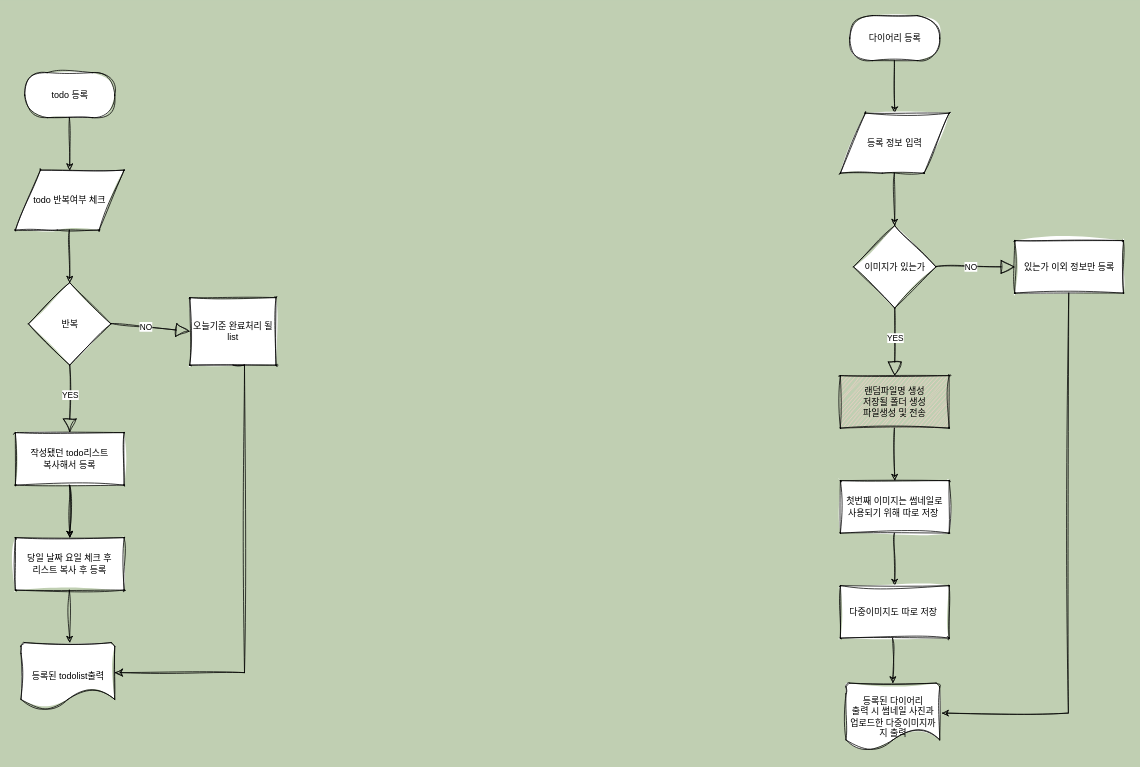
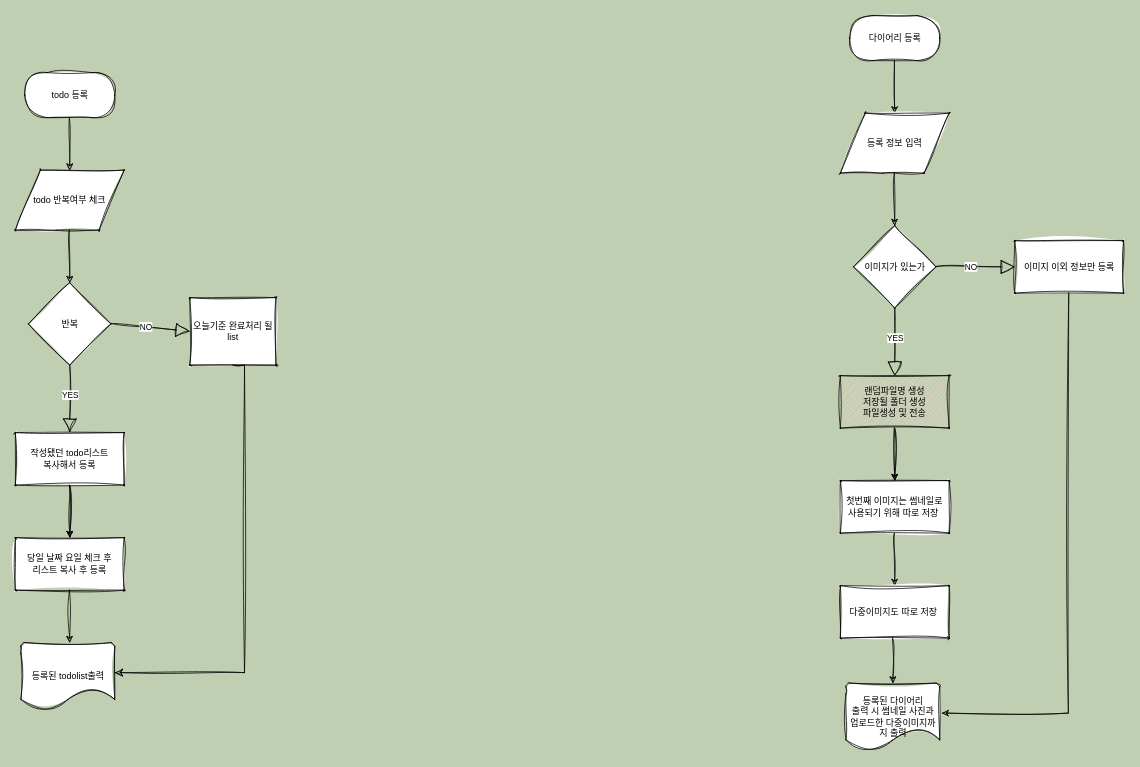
node "있는가 이외 정보만 등록": label "있는가 이외 정보만 등록" -> "이미지 이외 정보만 등록"
edge "랜덤파일명 생성 저장될 폴더 생성 파일생성 및 전송" -> "첫번째 이미지는 썸네일로 사용되기 위해 따로 저장": added
